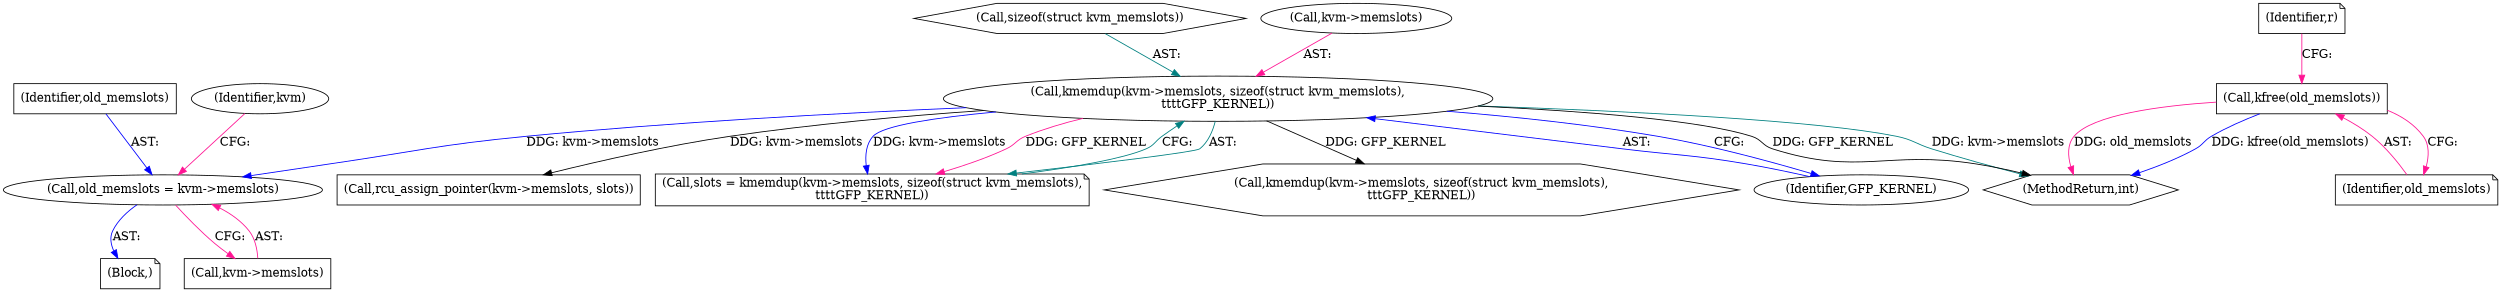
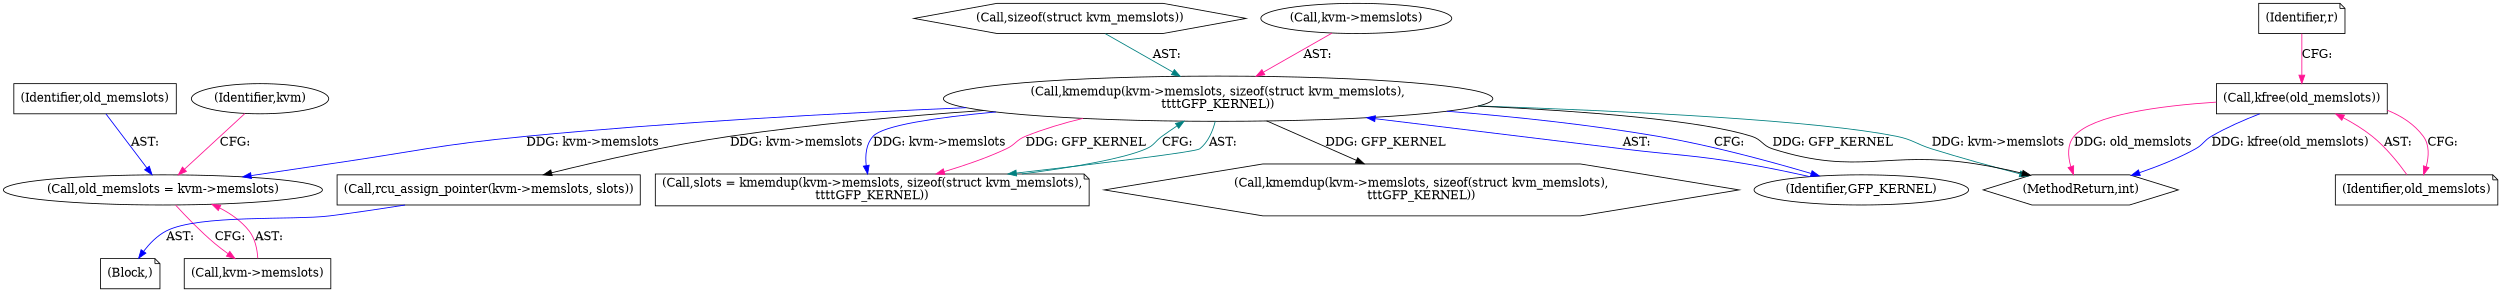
edge "(Call,old_memslots = kvm->memslots)" -> "(Block,)": now "(Call,rcu_assign_pointer(kvm->memslots, slots))" -> "(Block,)"
